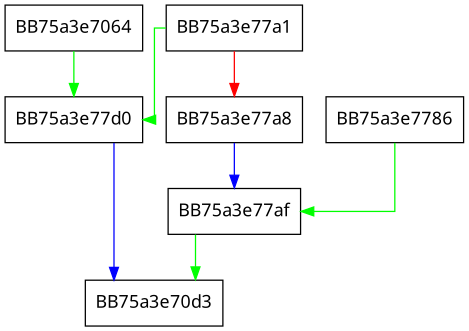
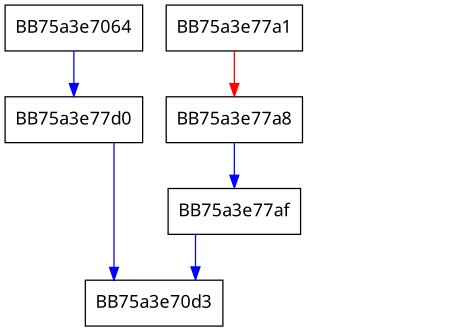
edge "BB75a3e7064" -> "BB75a3e77d0": color green -> blue
edge "BB75a3e77a1" -> "BB75a3e77d0": removed
node "BB75a3e7786": removed
edge "BB75a3e77af" -> "BB75a3e70d3": color green -> blue
